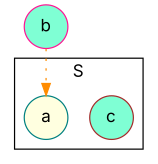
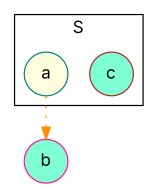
edge "b" -> "a": reversed
